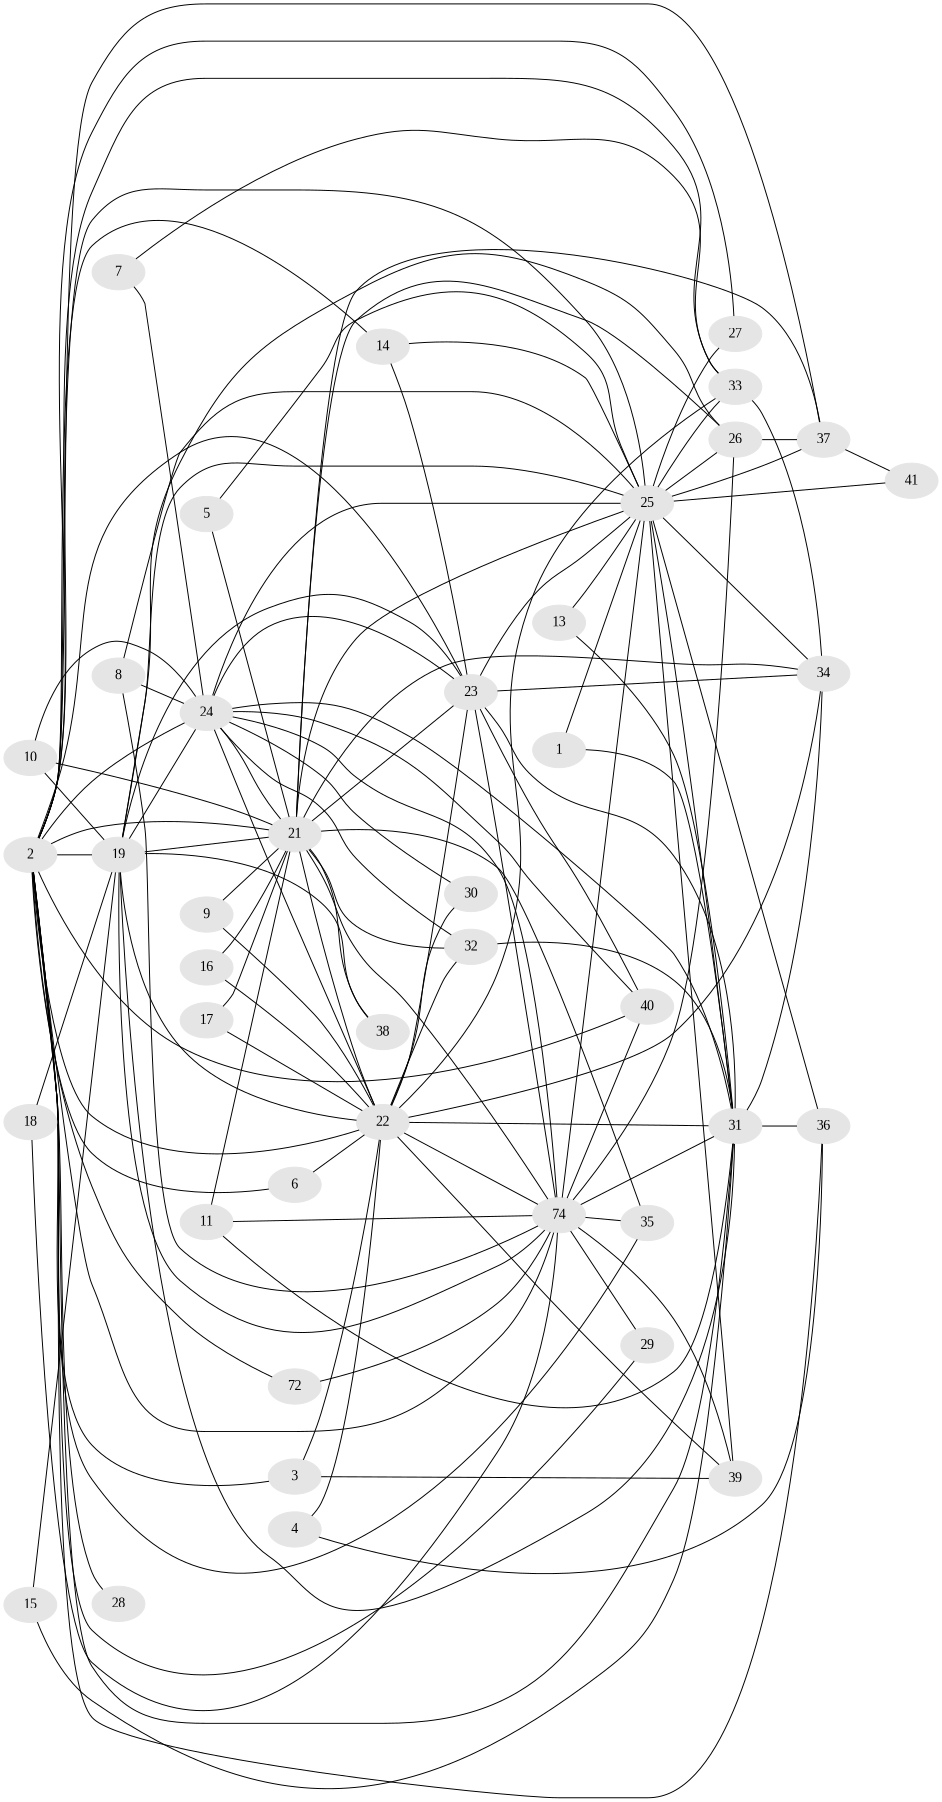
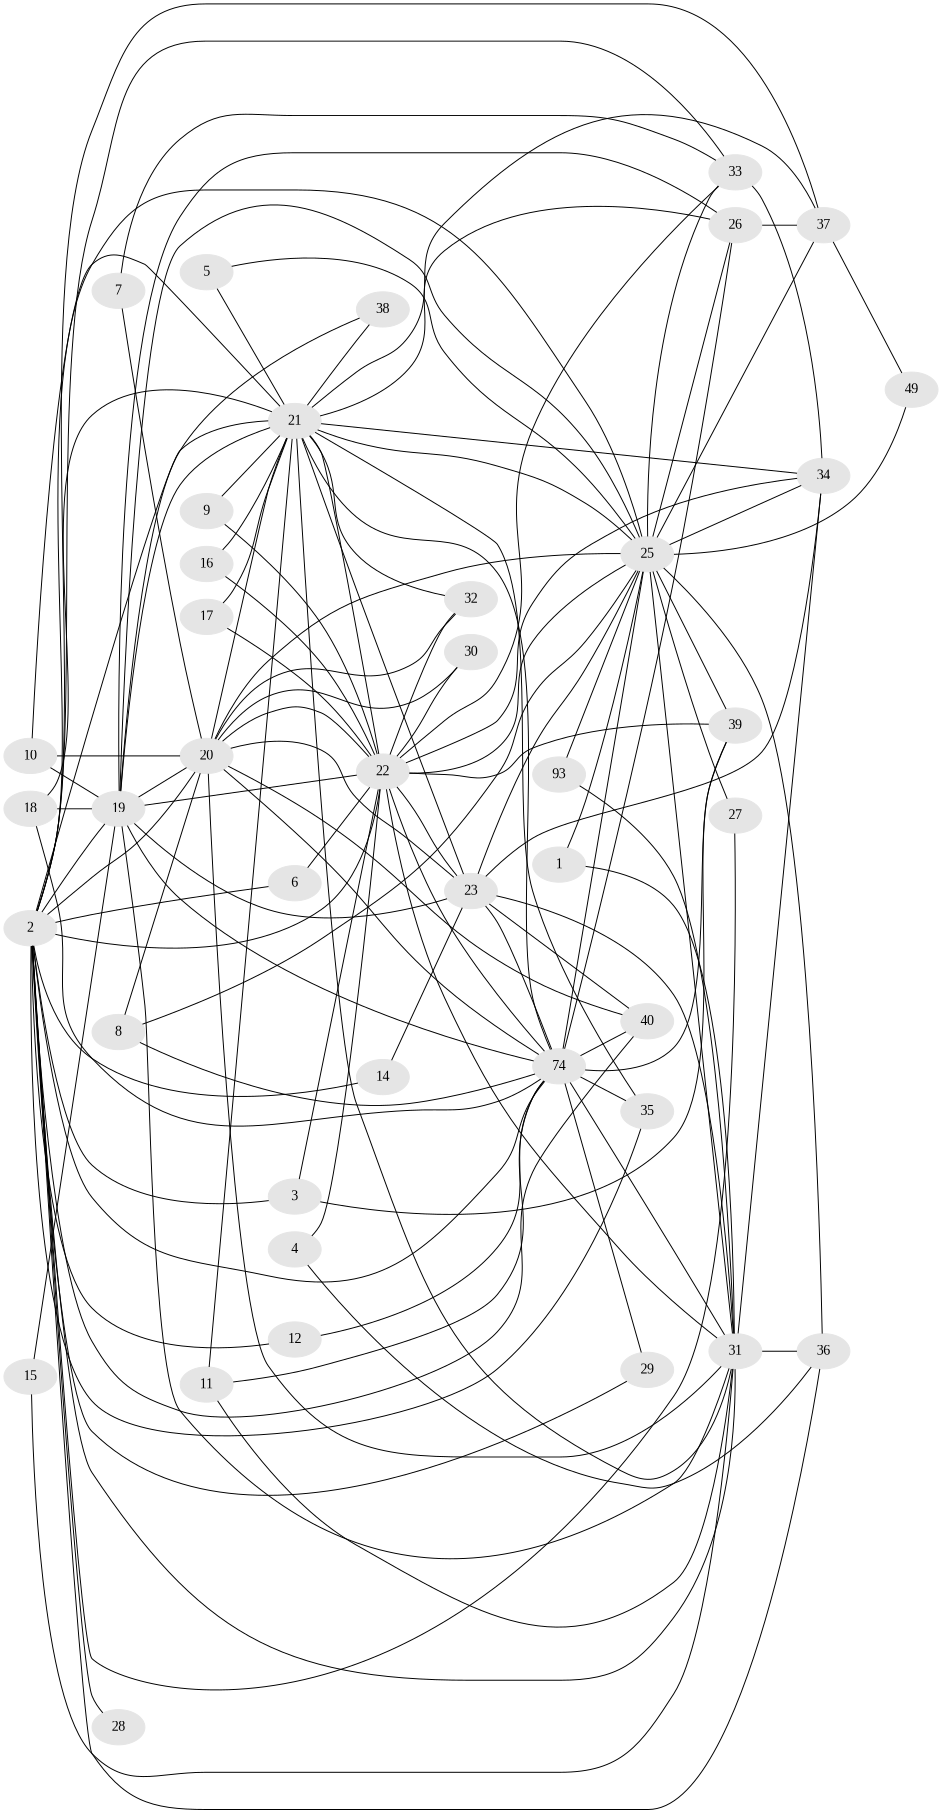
edge "14" -- "25": now "22" -- "25"
edge "21" -- "18": added
edge "23" -- "2": removed
node "41": label "41" -> "49"
node "13": label "13" -> "93"
node "24": label "24" -> "20"
edge "32" -- "31": now "21" -- "31"
node "72": label "72" -> "12"
